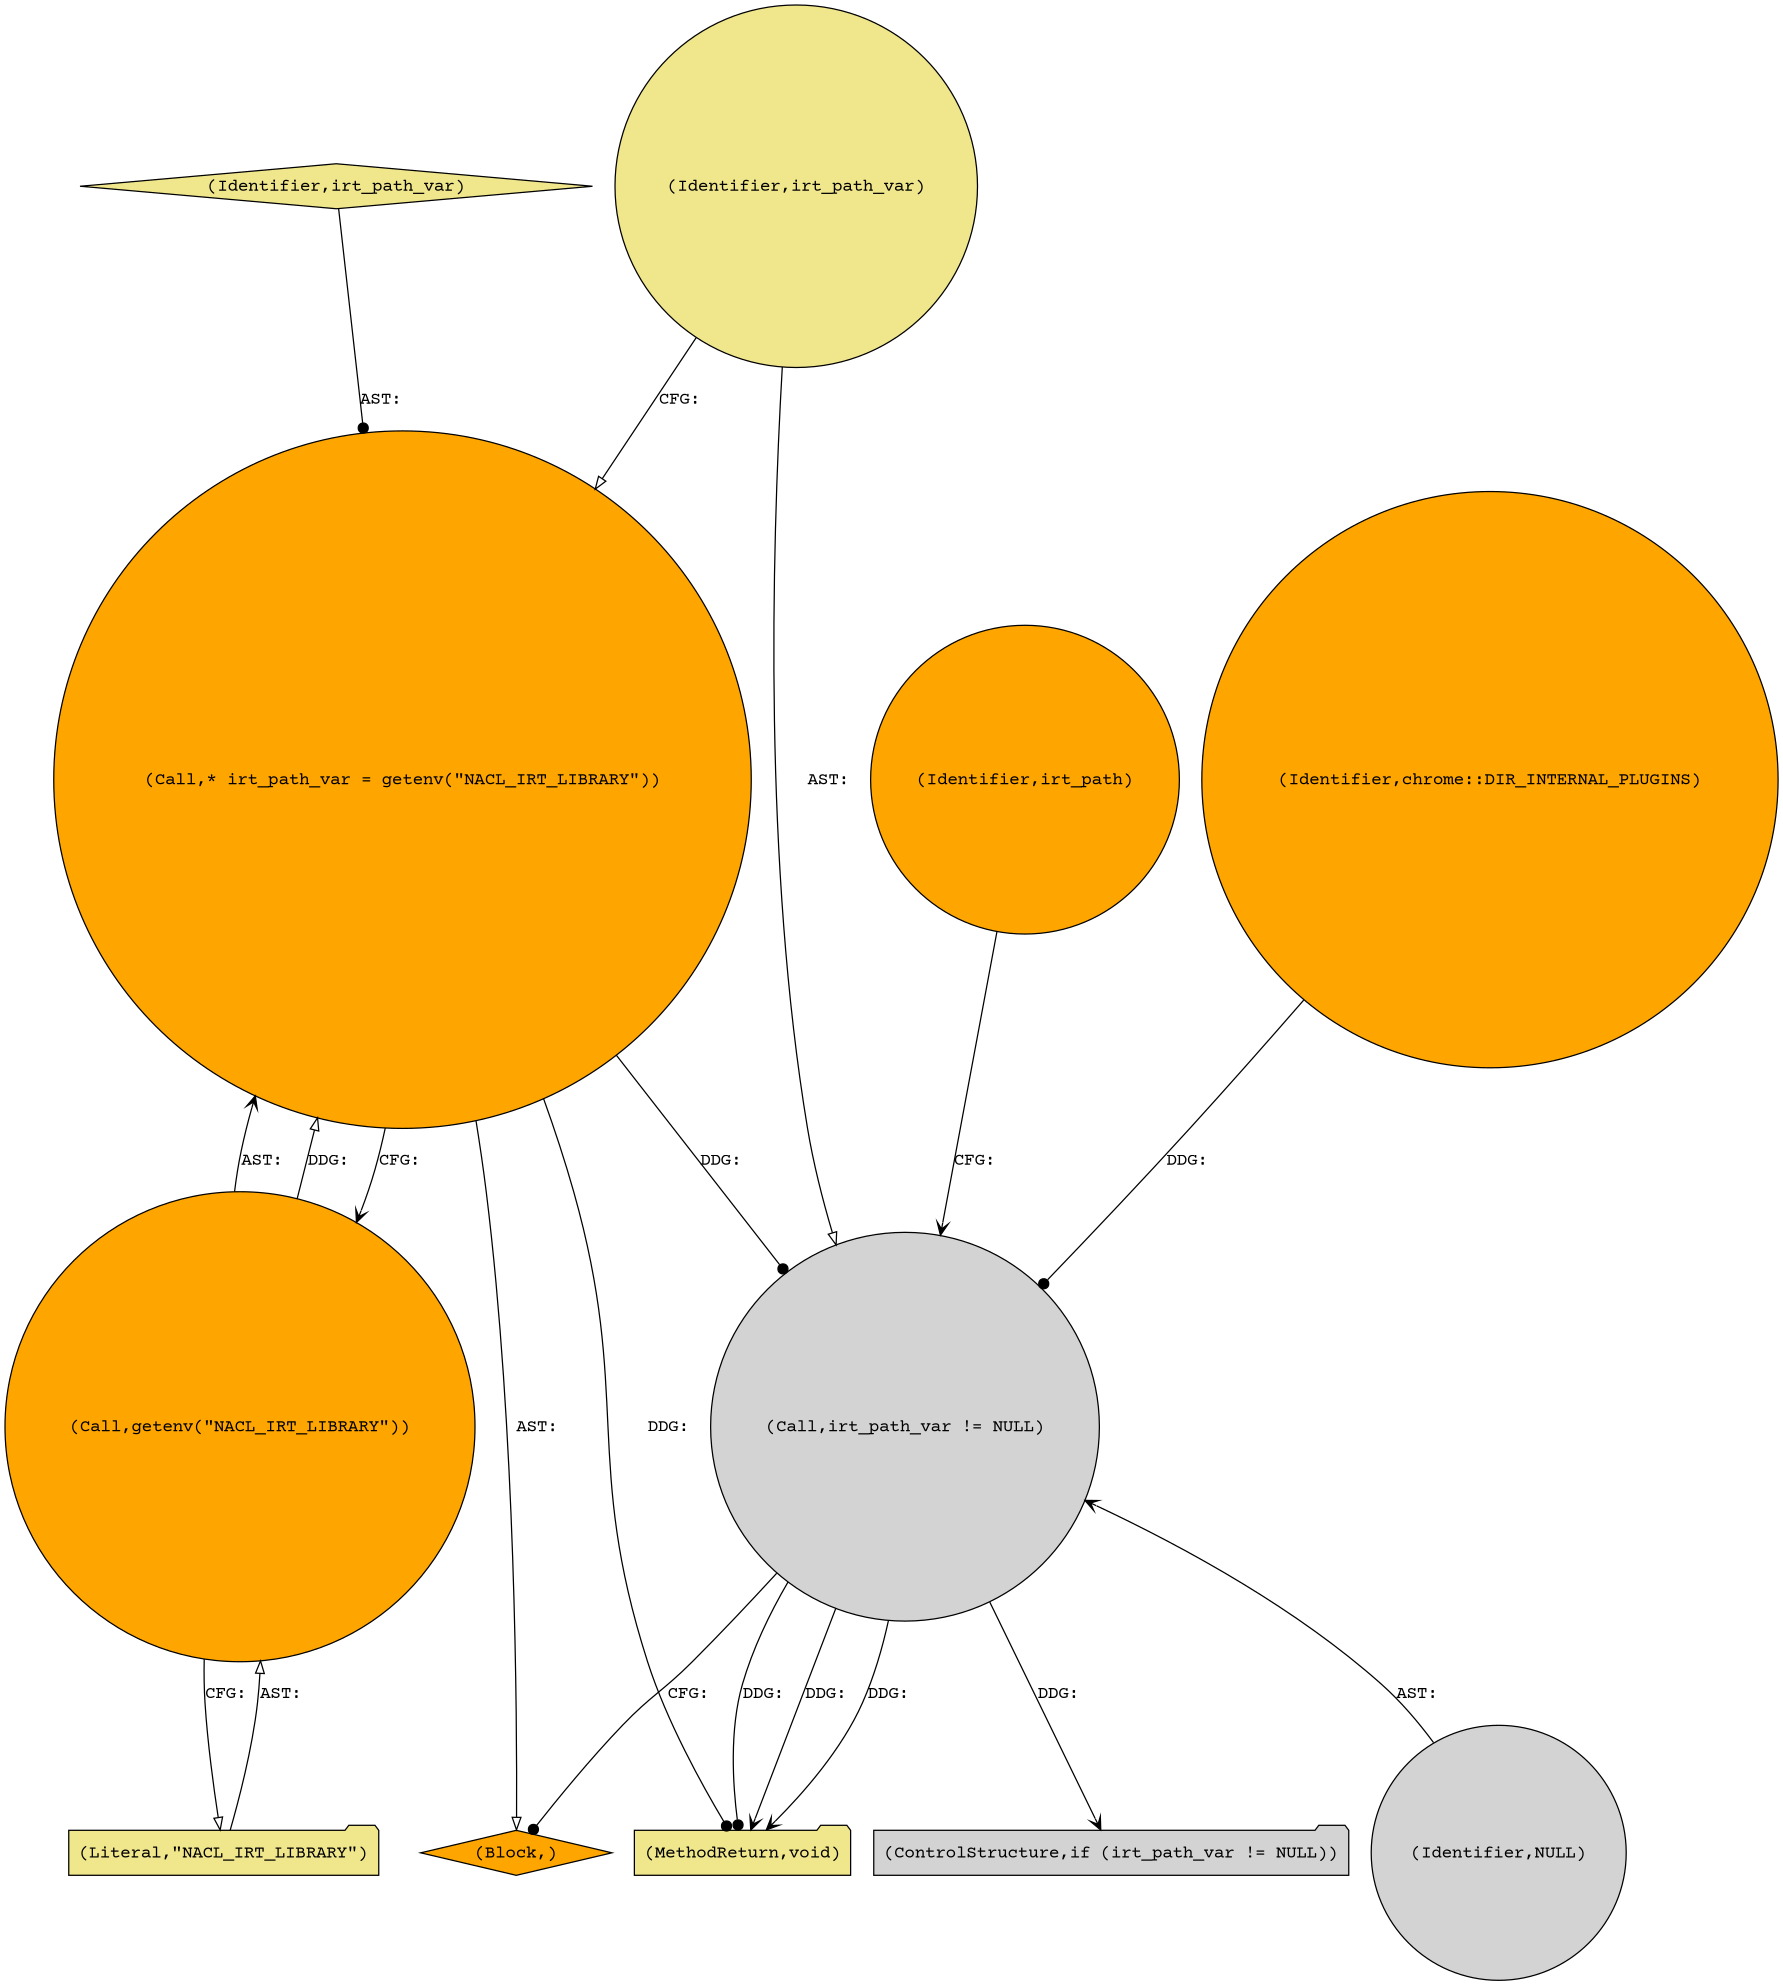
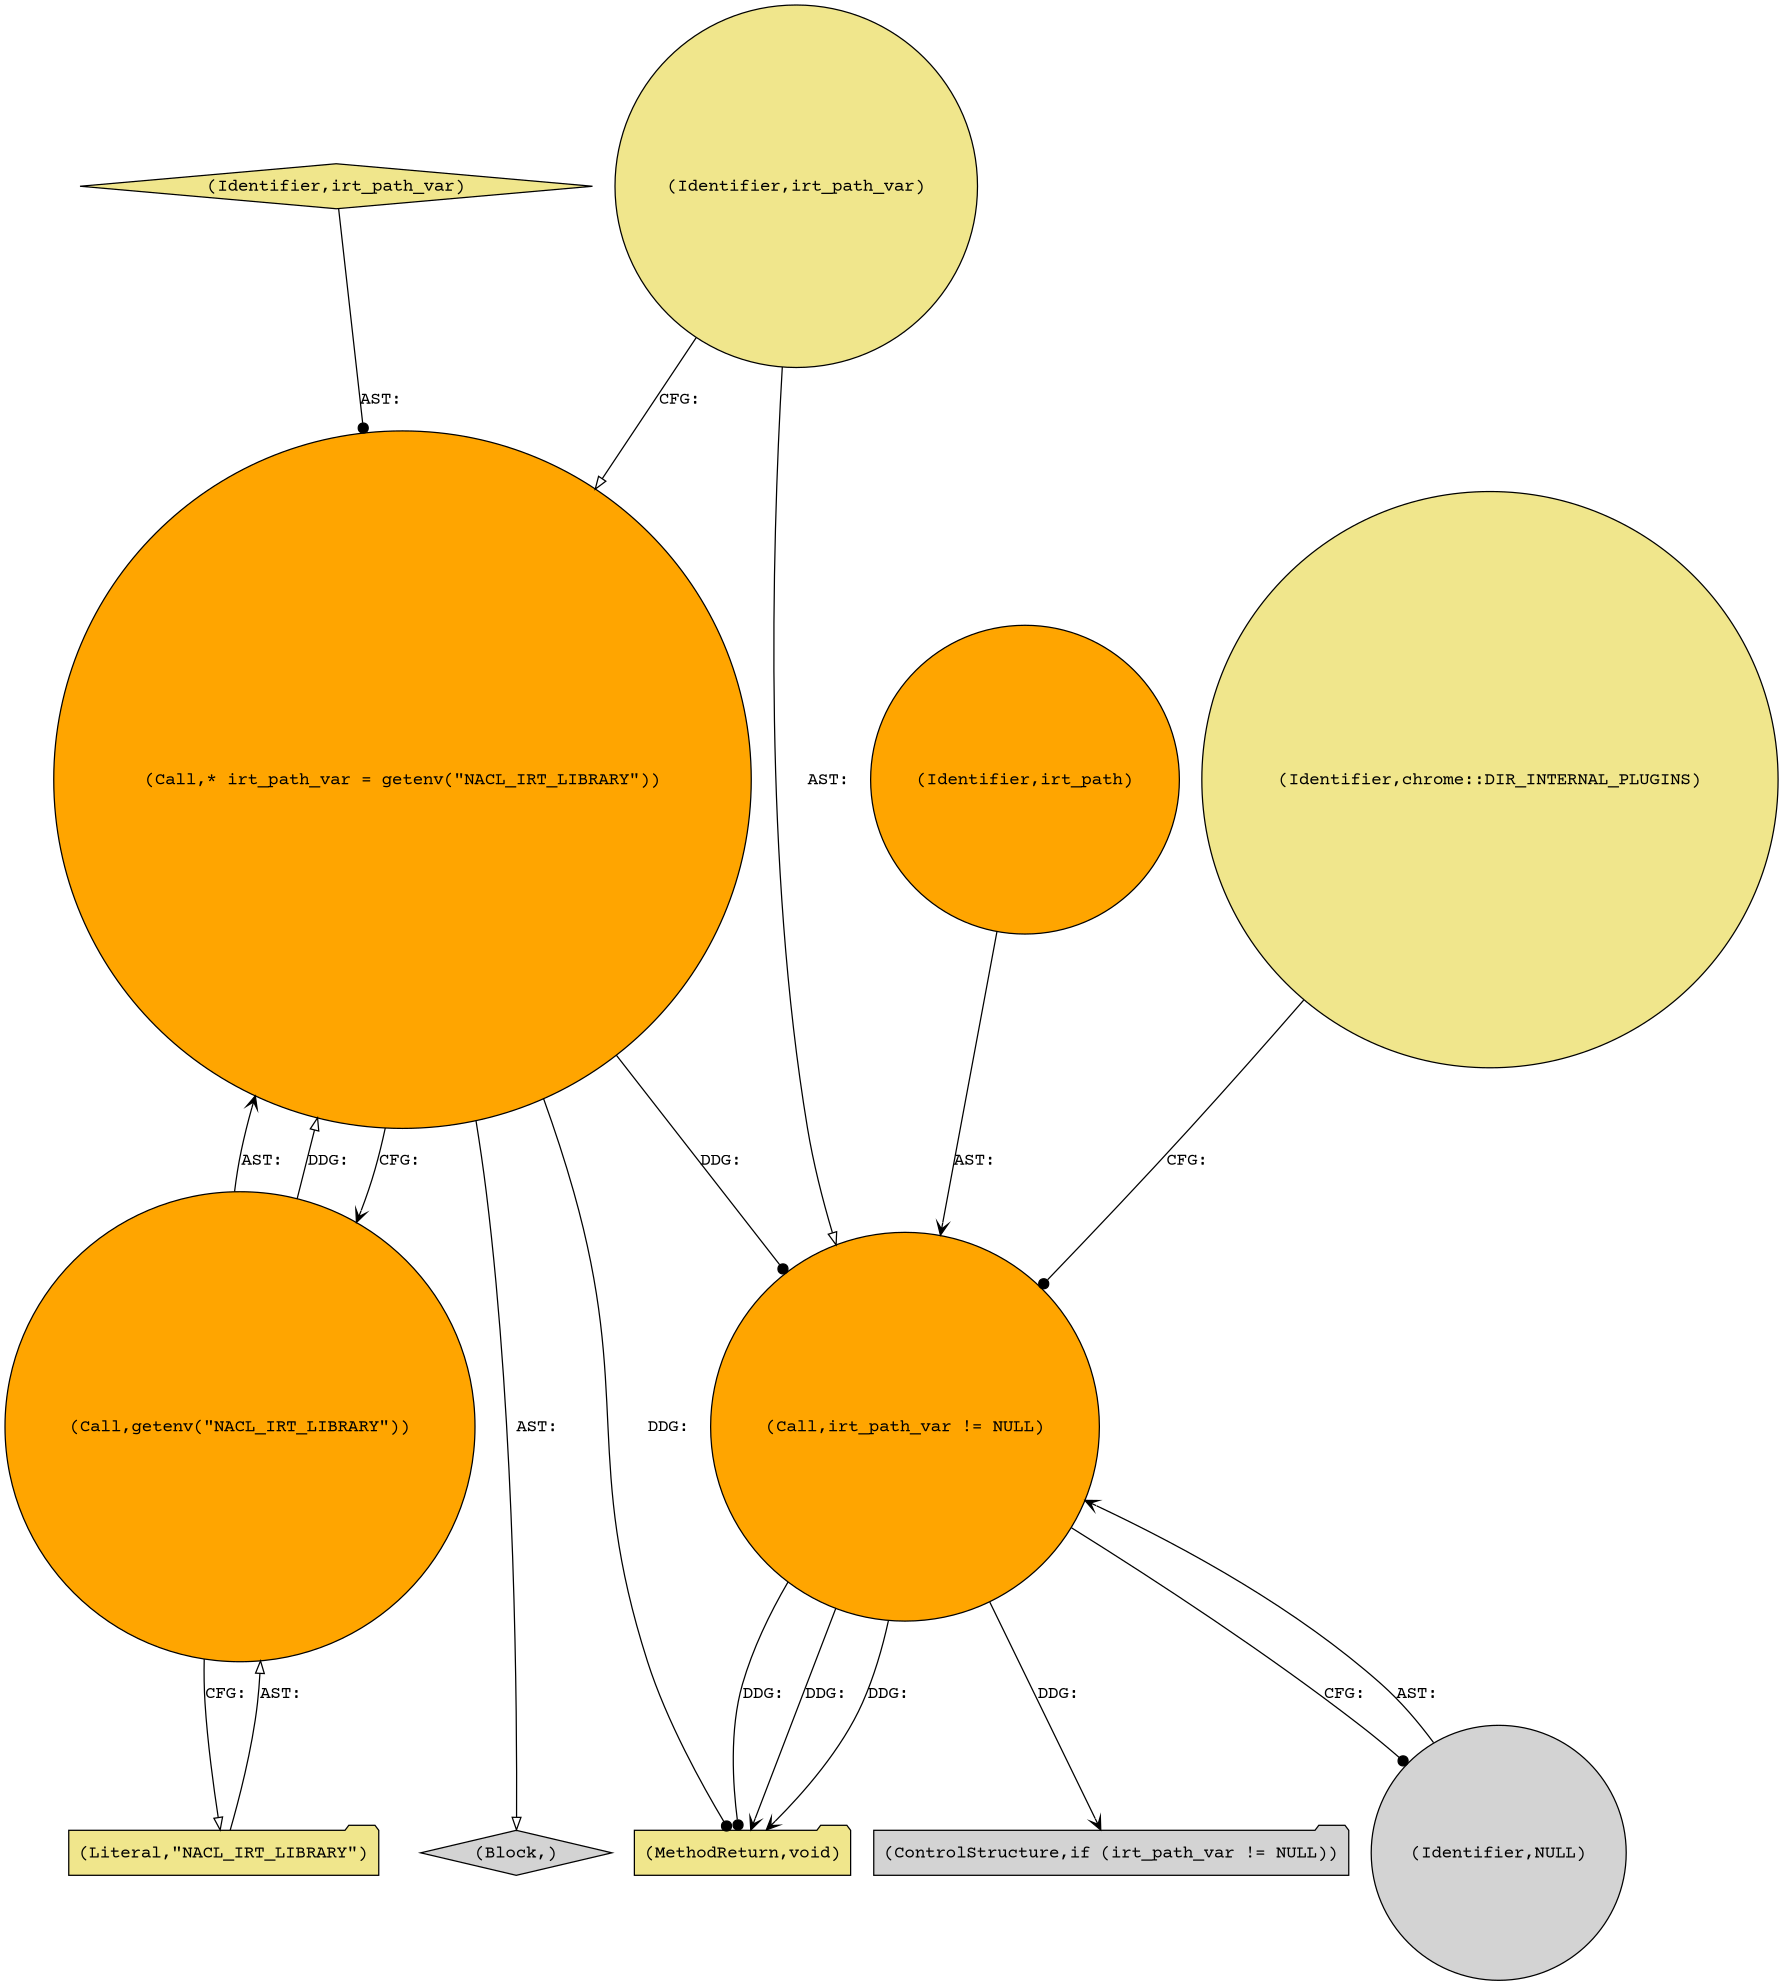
node "(Identifier,chrome::DIR_INTERNAL_PLUGINS)": fillcolor orange -> khaki
edge "(Identifier,irt_path)" -> "(Call,irt_path_var != NULL)": label "CFG: " -> "AST: "
edge "(Identifier,chrome::DIR_INTERNAL_PLUGINS)" -> "(Call,irt_path_var != NULL)": label "DDG: " -> "CFG: "
node "(Call,irt_path_var != NULL)": fillcolor lightgrey -> orange
edge "(Call,irt_path_var != NULL)" -> "(Block,)": now "(Call,irt_path_var != NULL)" -> "(Identifier,NULL)"
node "(Block,)": fillcolor orange -> lightgrey
